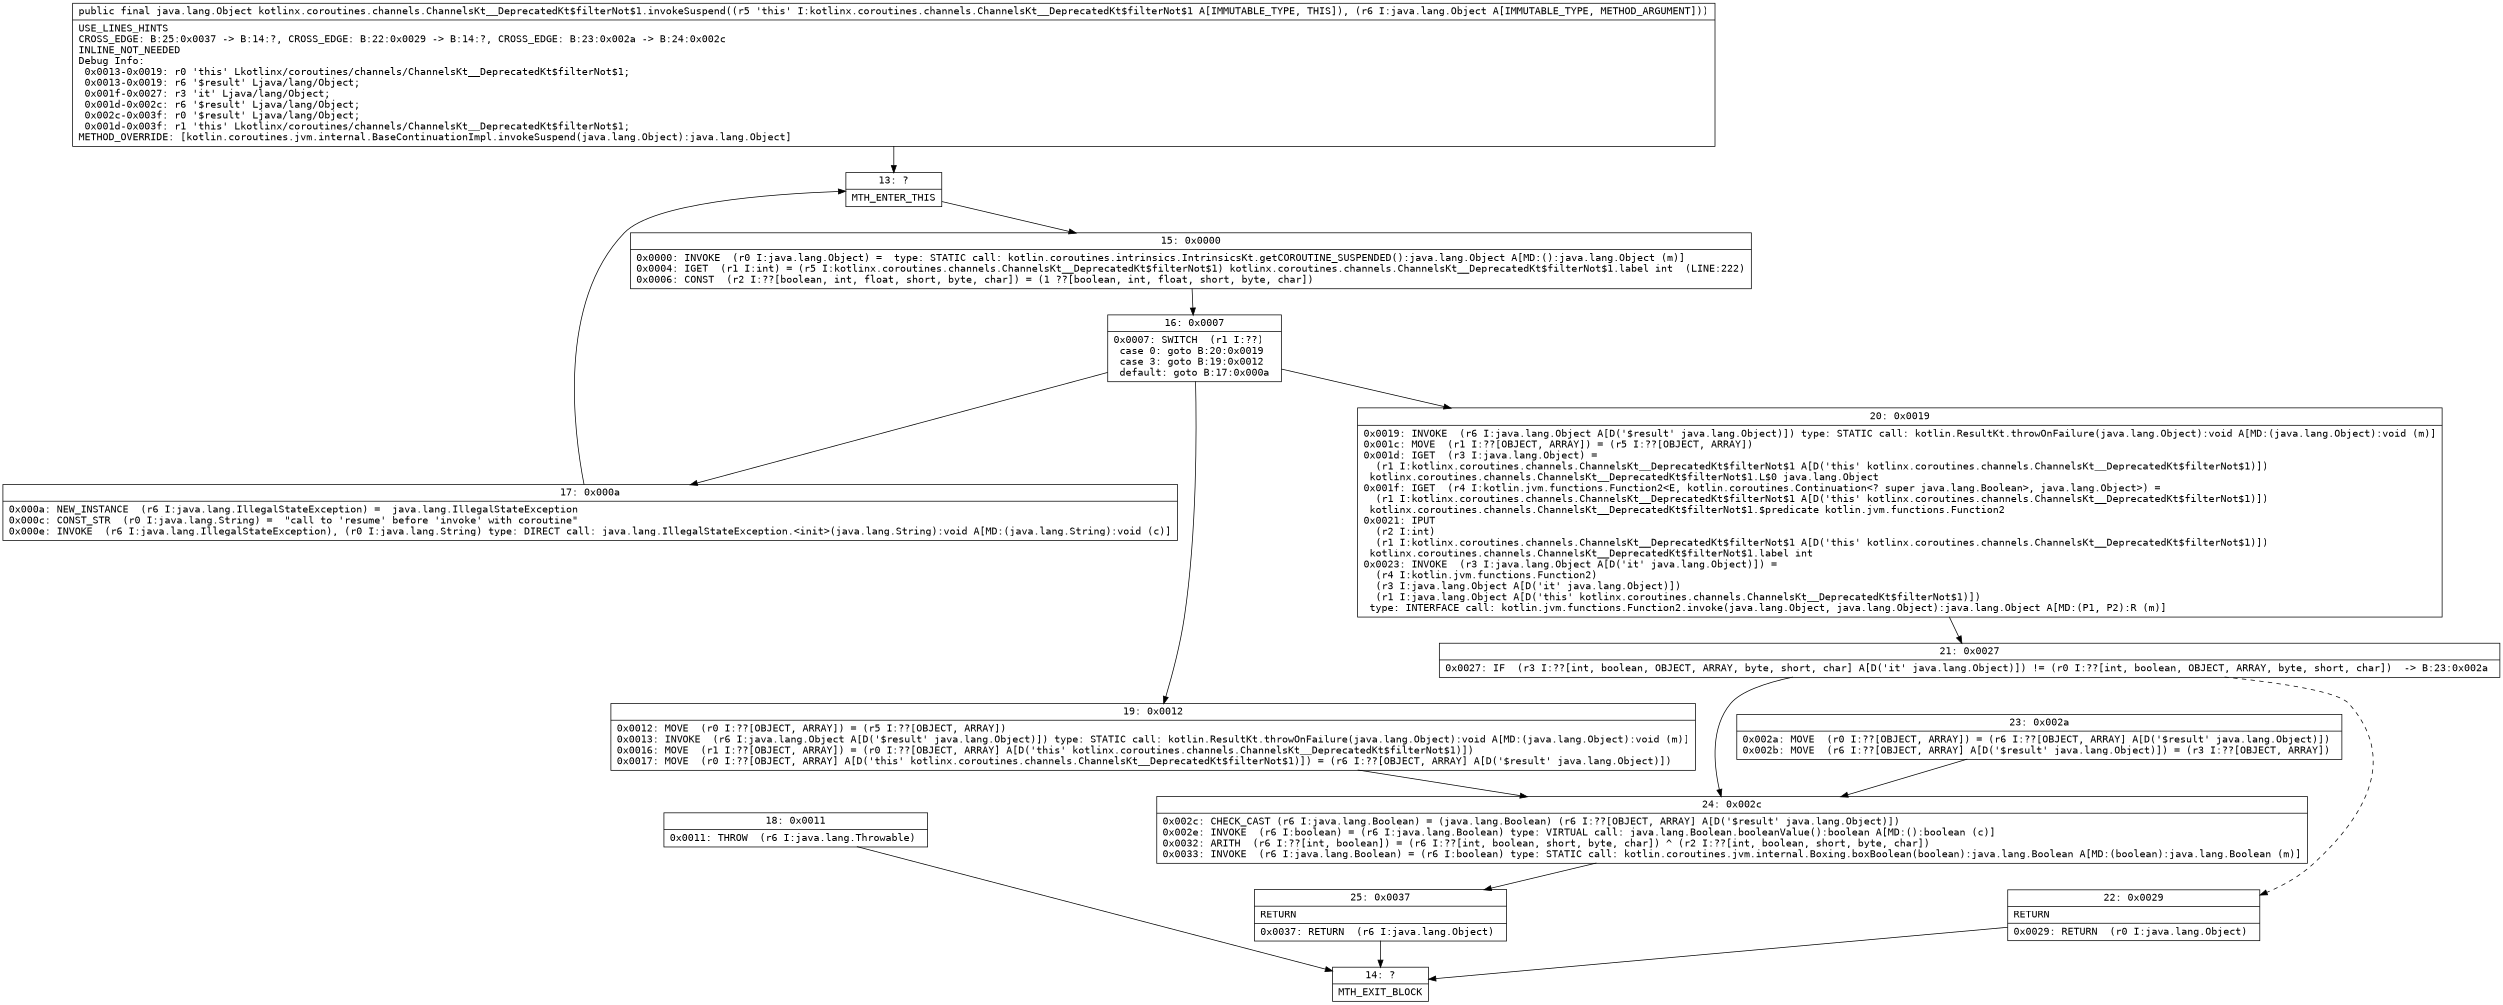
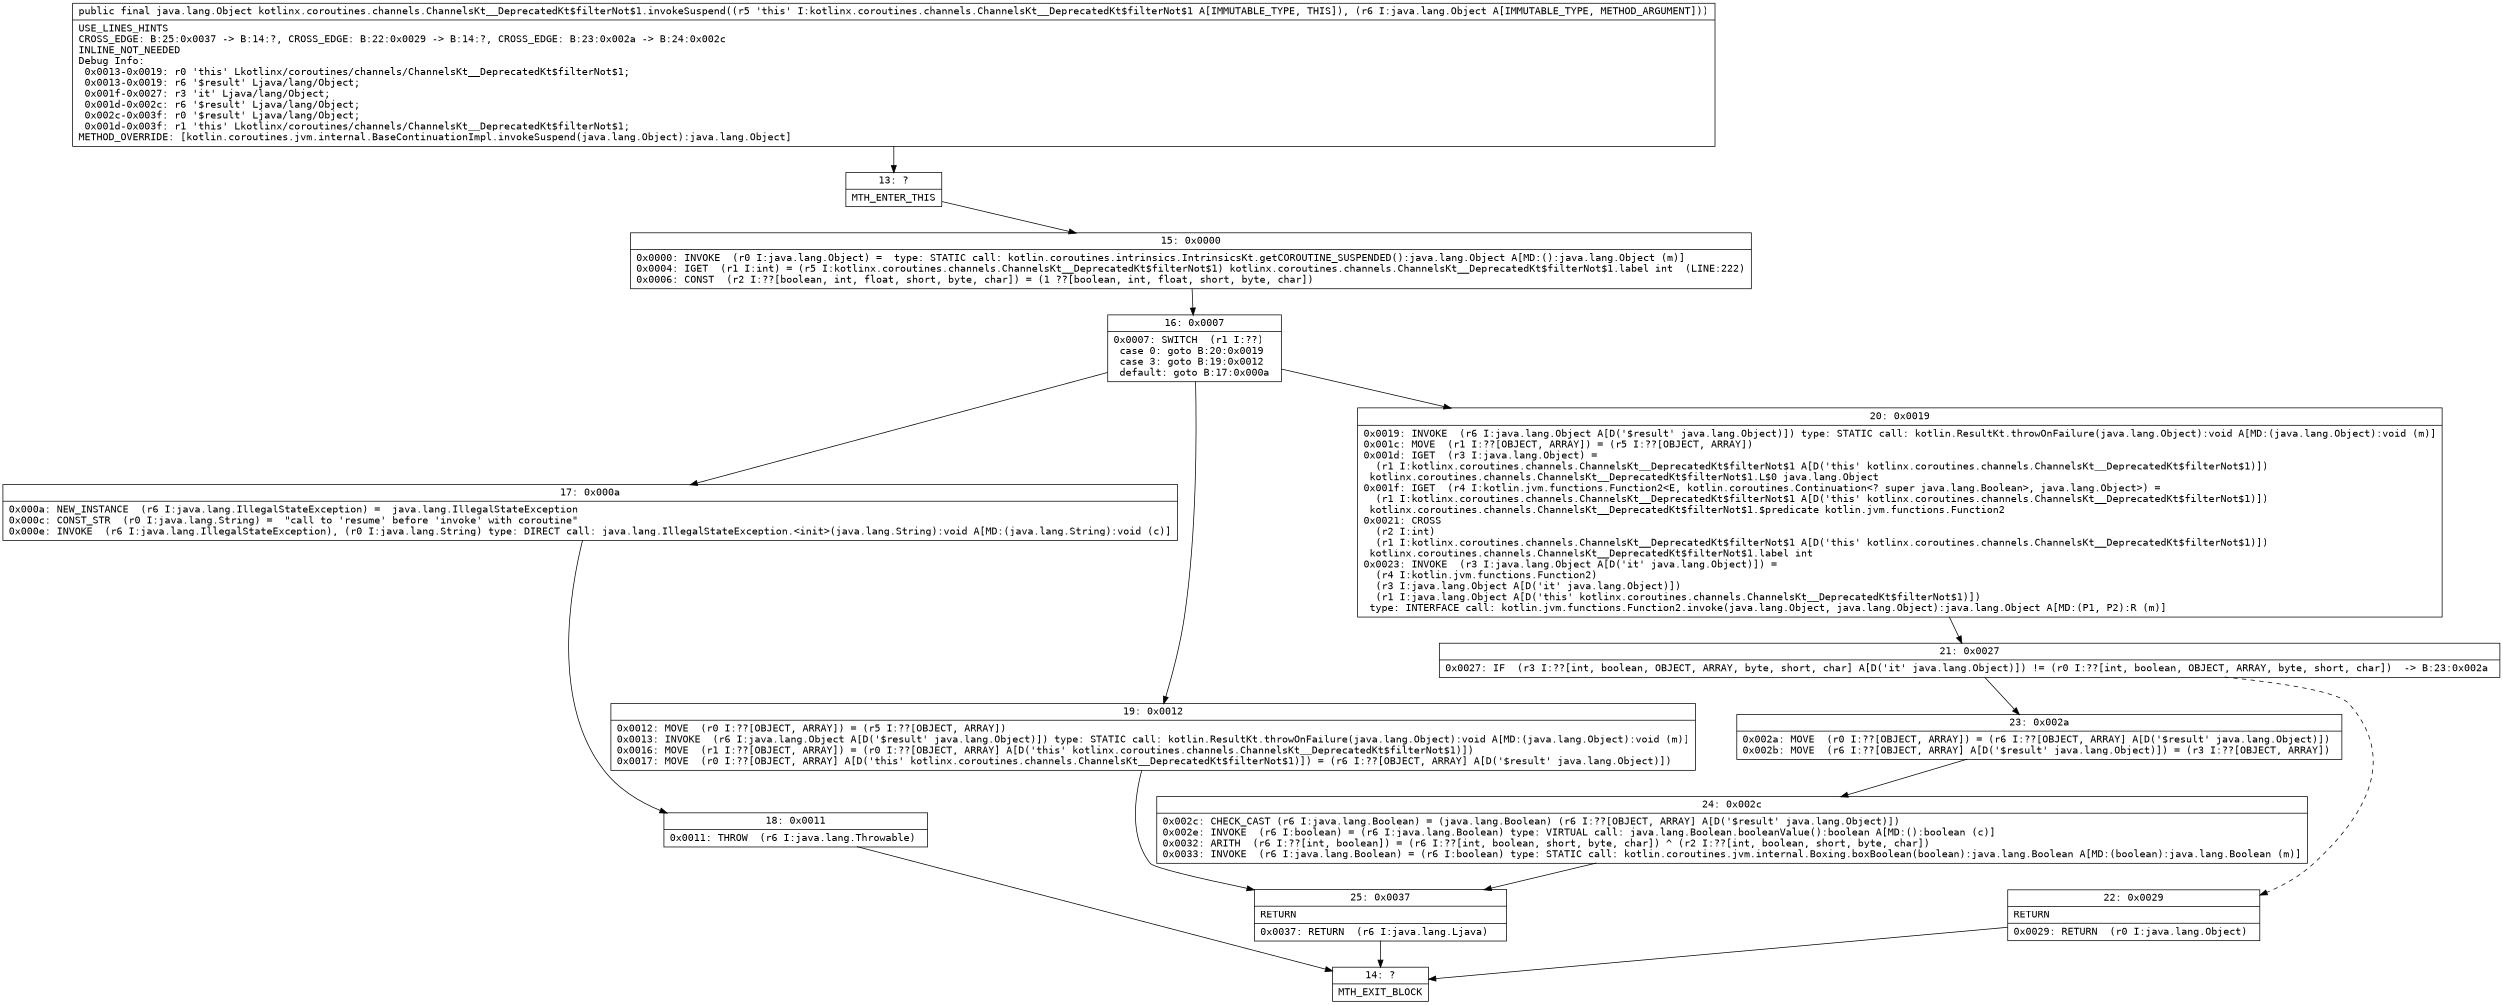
edge "17: 0x000a" -> "13: ?": now "17: 0x000a" -> "18: 0x0011"
node "20: 0x0019": text "0x0021: IPUT" -> "0x0021: CROSS"
edge "21: 0x0027" -> "24: 0x002c": now "21: 0x0027" -> "23: 0x002a"
edge "19: 0x0012" -> "24: 0x002c": now "19: 0x0012" -> "25: 0x0037"
node "25: 0x0037": text "0x0037: RETURN  (r6 I:java.lang.Object)" -> "0x0037: RETURN  (r6 I:java.lang.Ljava)"
